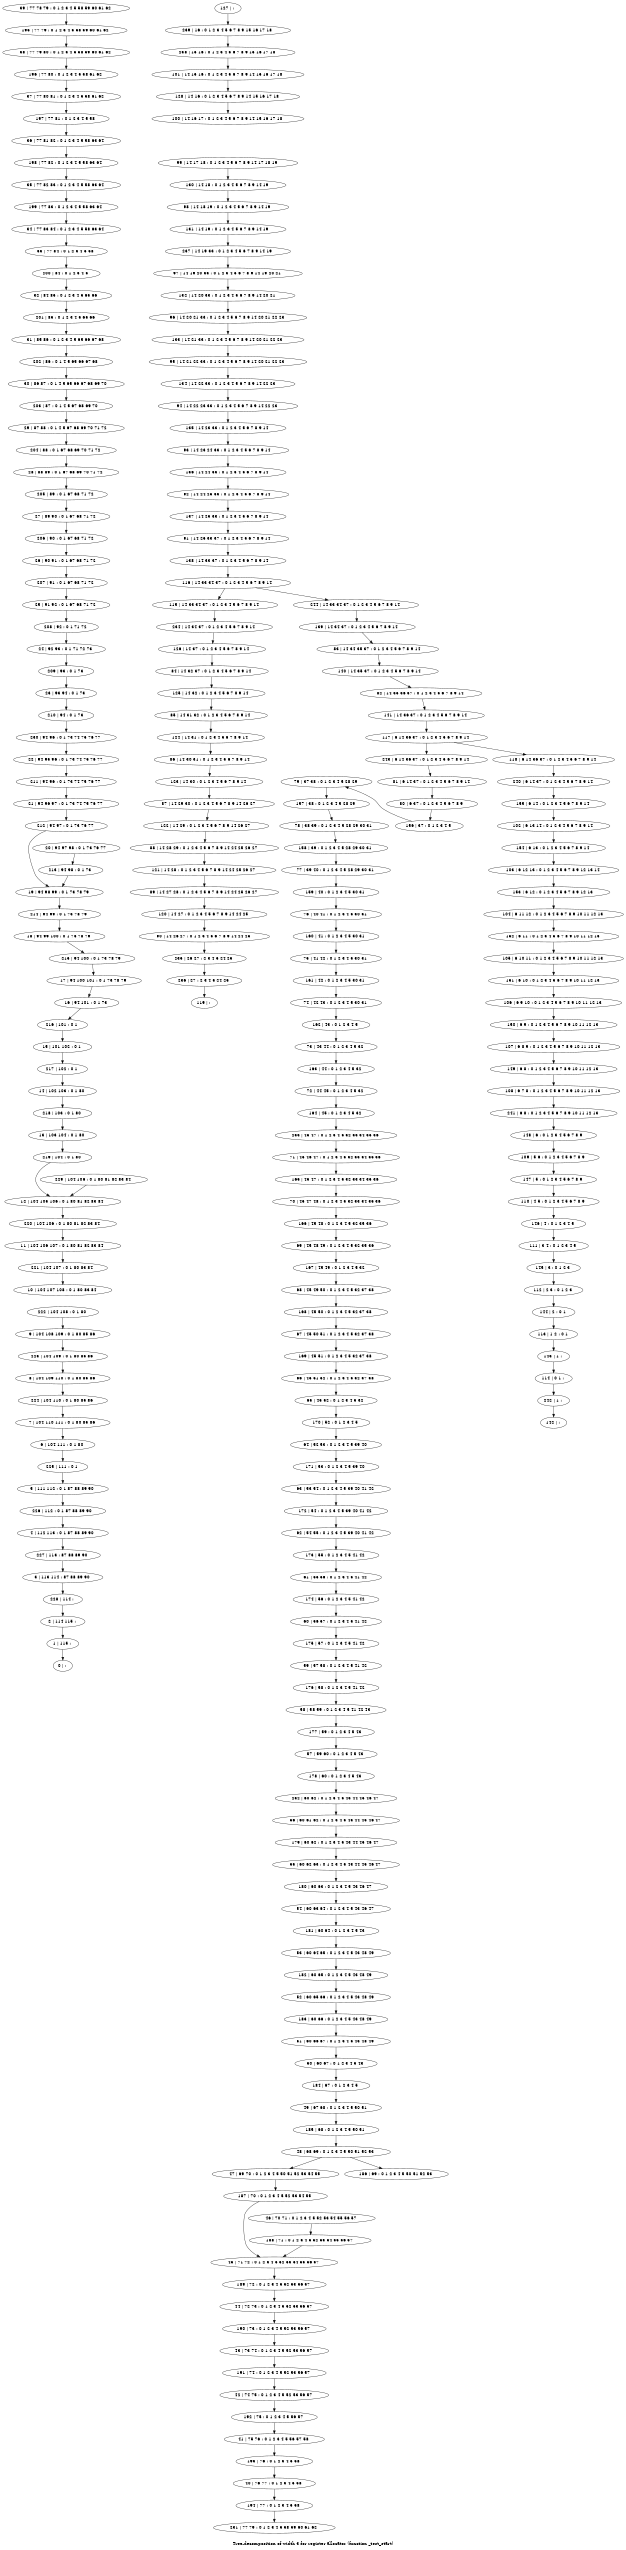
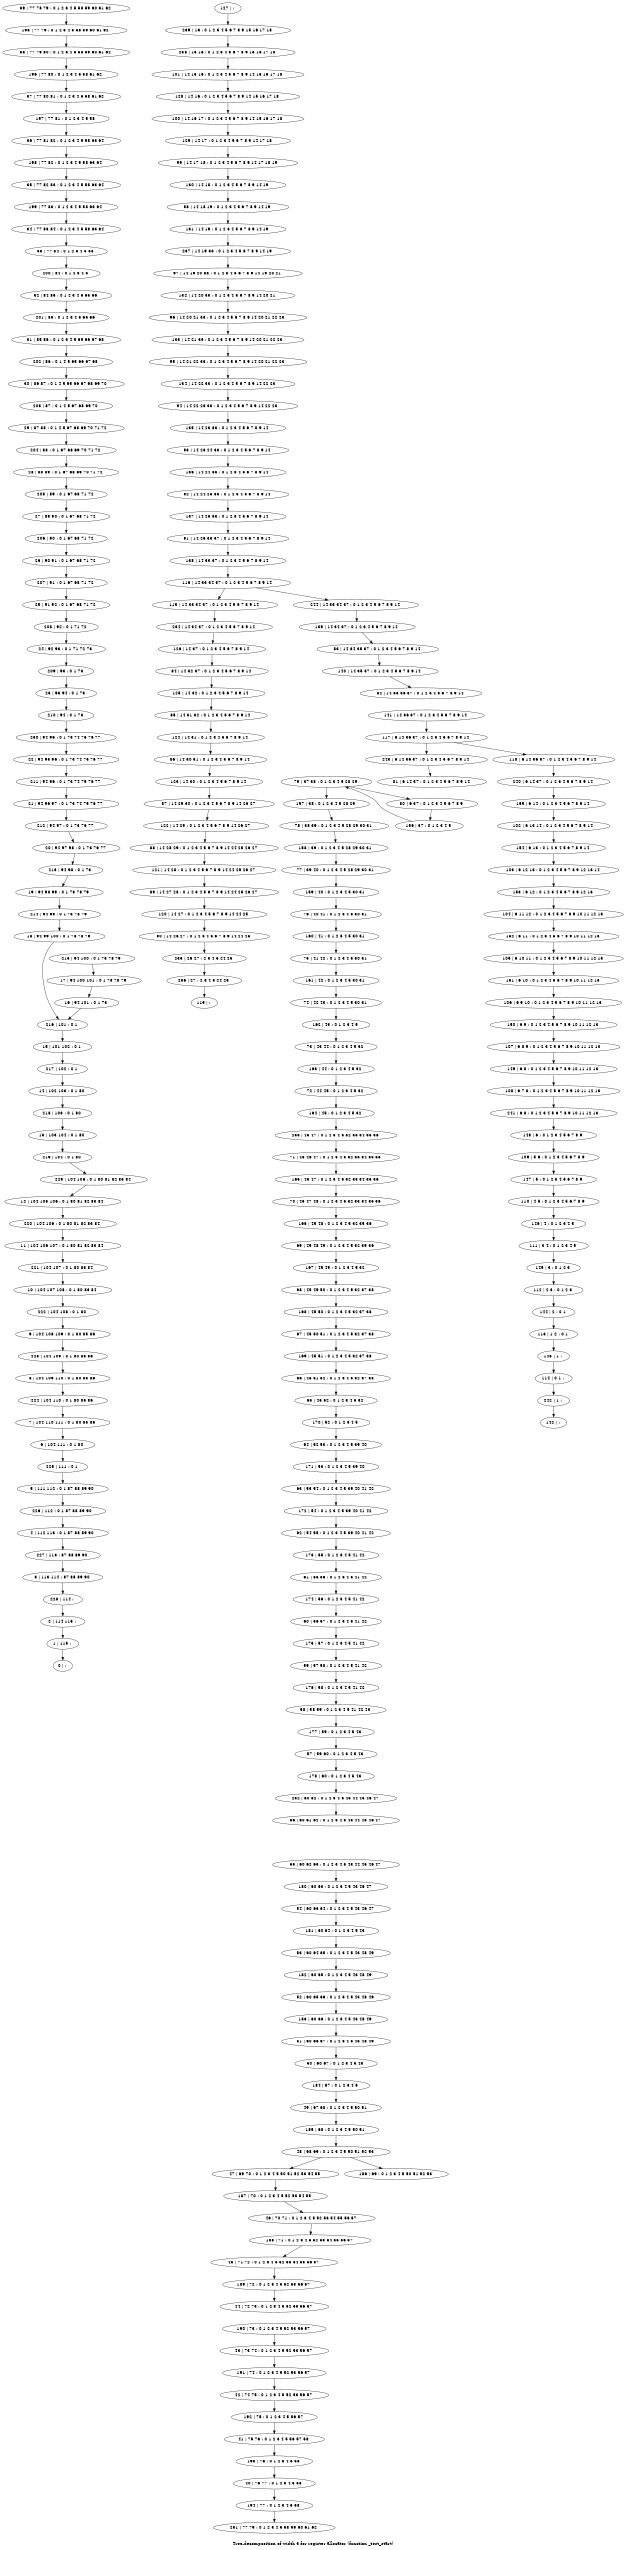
node "129 | 14 17 : 0 1 2 3 4 5 6 7 8 9 14 17 18": added
edge "82 | 14 35 36 37 : 0 1 2 3 4 5 6 7 8 9 14" -> "141 | 14 36 37 : 0 1 2 3 4 5 6 7 8 9 14": removed
edge "81 | 6 14 37 : 0 1 2 3 4 5 6 7 8 9 14" -> "80 | 6 37 : 0 1 2 3 4 5 6 7 8 9": now "79 | 37 38 : 0 1 2 3 4 5 28 29" -> "80 | 6 37 : 0 1 2 3 4 5 6 7 8 9"
edge "212 | 94 97 : 0 1 73 76 77" -> "19 | 94 98 99 : 0 1 73 78 79": now "212 | 94 97 : 0 1 73 76 77" -> "20 | 94 97 98 : 0 1 73 76 77"
edge "18 | 94 99 100 : 0 1 73 78 79" -> "215 | 94 100 : 0 1 73 78 79": now "18 | 94 99 100 : 0 1 73 78 79" -> "216 | 101 : 0 1"
edge "219 | 104 : 0 1 80" -> "12 | 104 105 106 : 0 1 80 81 82 83 84": now "219 | 104 : 0 1 80" -> "229 | 104 106 : 0 1 80 81 82 83 84"
edge "10 | 104 107 108 : 0 1 80 83 84" -> "222 | 104 108 : 0 1 80": added
node "179 | 60 62 : 0 1 2 3 4 5 43 44 45 46 47": removed
edge "187 | 70 : 0 1 2 3 4 5 52 53 54 55" -> "45 | 71 72 : 0 1 2 3 4 5 52 53 54 55 56 57": now "187 | 70 : 0 1 2 3 4 5 52 53 54 55" -> "46 | 70 71 : 0 1 2 3 4 5 52 53 54 55 56 57"
edge "44 | 72 73 : 0 1 2 3 4 5 52 53 56 57" -> "190 | 73 : 0 1 2 3 4 5 52 53 56 57": removed
